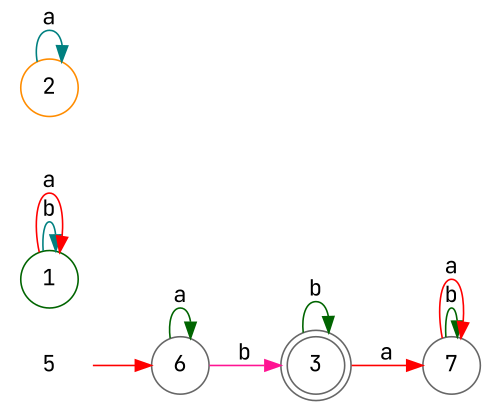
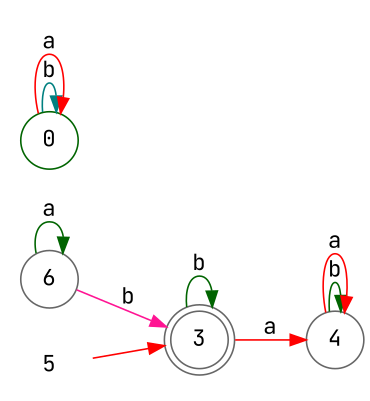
node "2": removed
node "1": label "1" -> "0"
edge "5" -> "6": now "5" -> "3"
node "7": label "7" -> "4"
